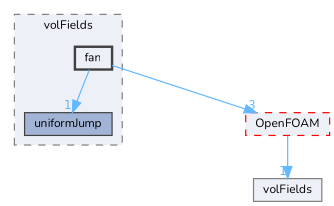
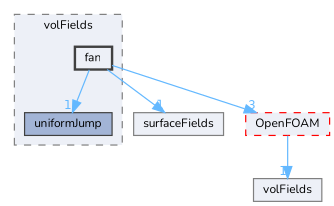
node "surfaceFields": added
